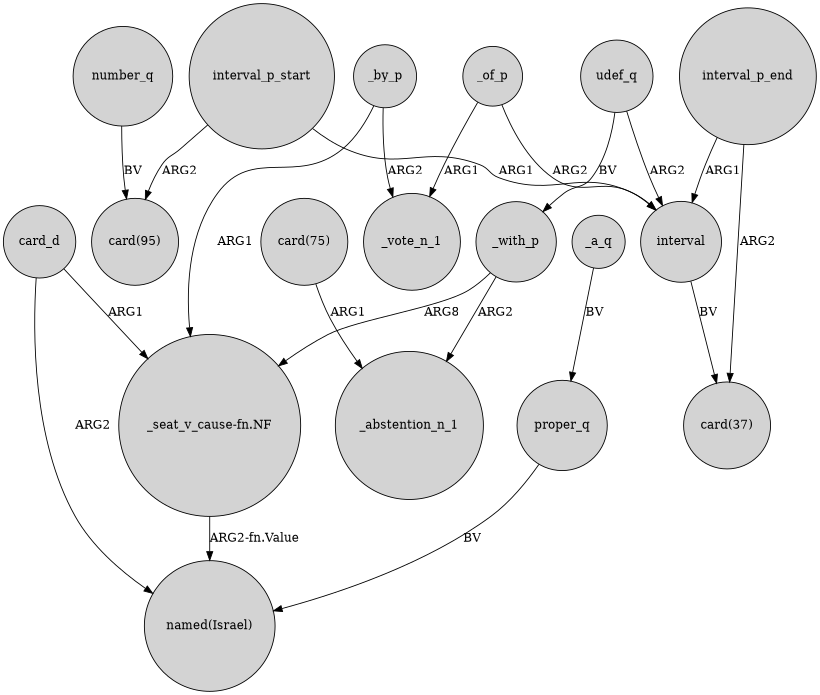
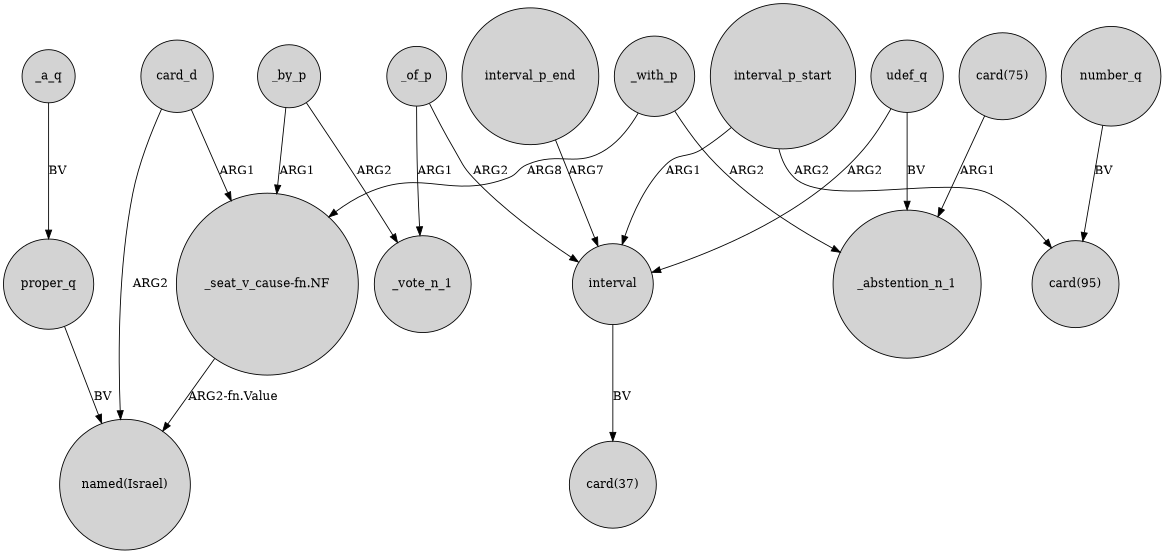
edge "udef_q" -> "_with_p": now "udef_q" -> "_abstention_n_1"
edge "interval_p_end" -> "interval": label "ARG1" -> "ARG7"
edge "interval_p_end" -> "card(37)": removed, label "ARG2"
